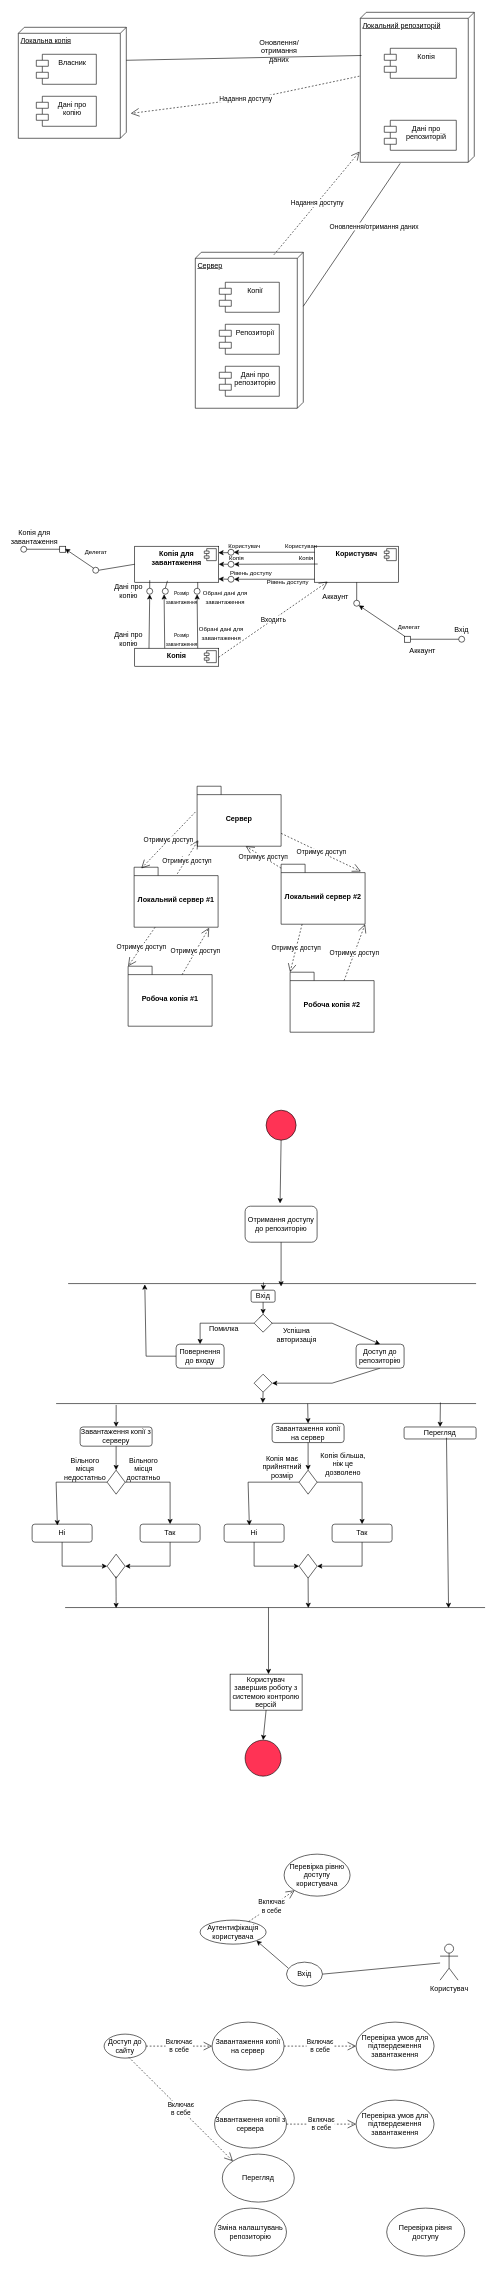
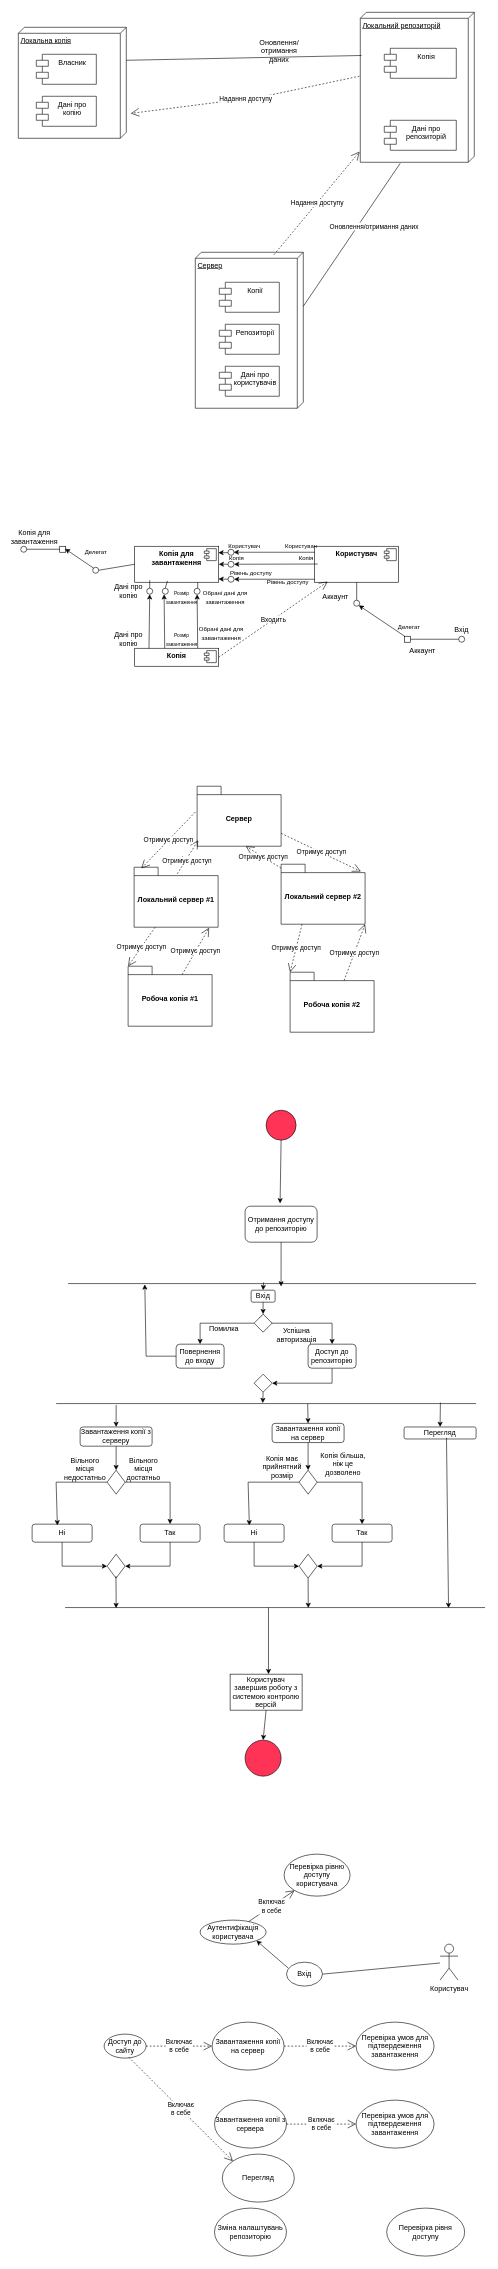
node "Дані про репозиторію": label "Дані про репозиторію" -> "Дані про користувачів"
node "Доступ до репозиторію": moved (380, 1356) -> (332, 1356)
edge "Аутентифікація користувача" -> "Перевірка рівню доступу користувача": style dashed -> solid
